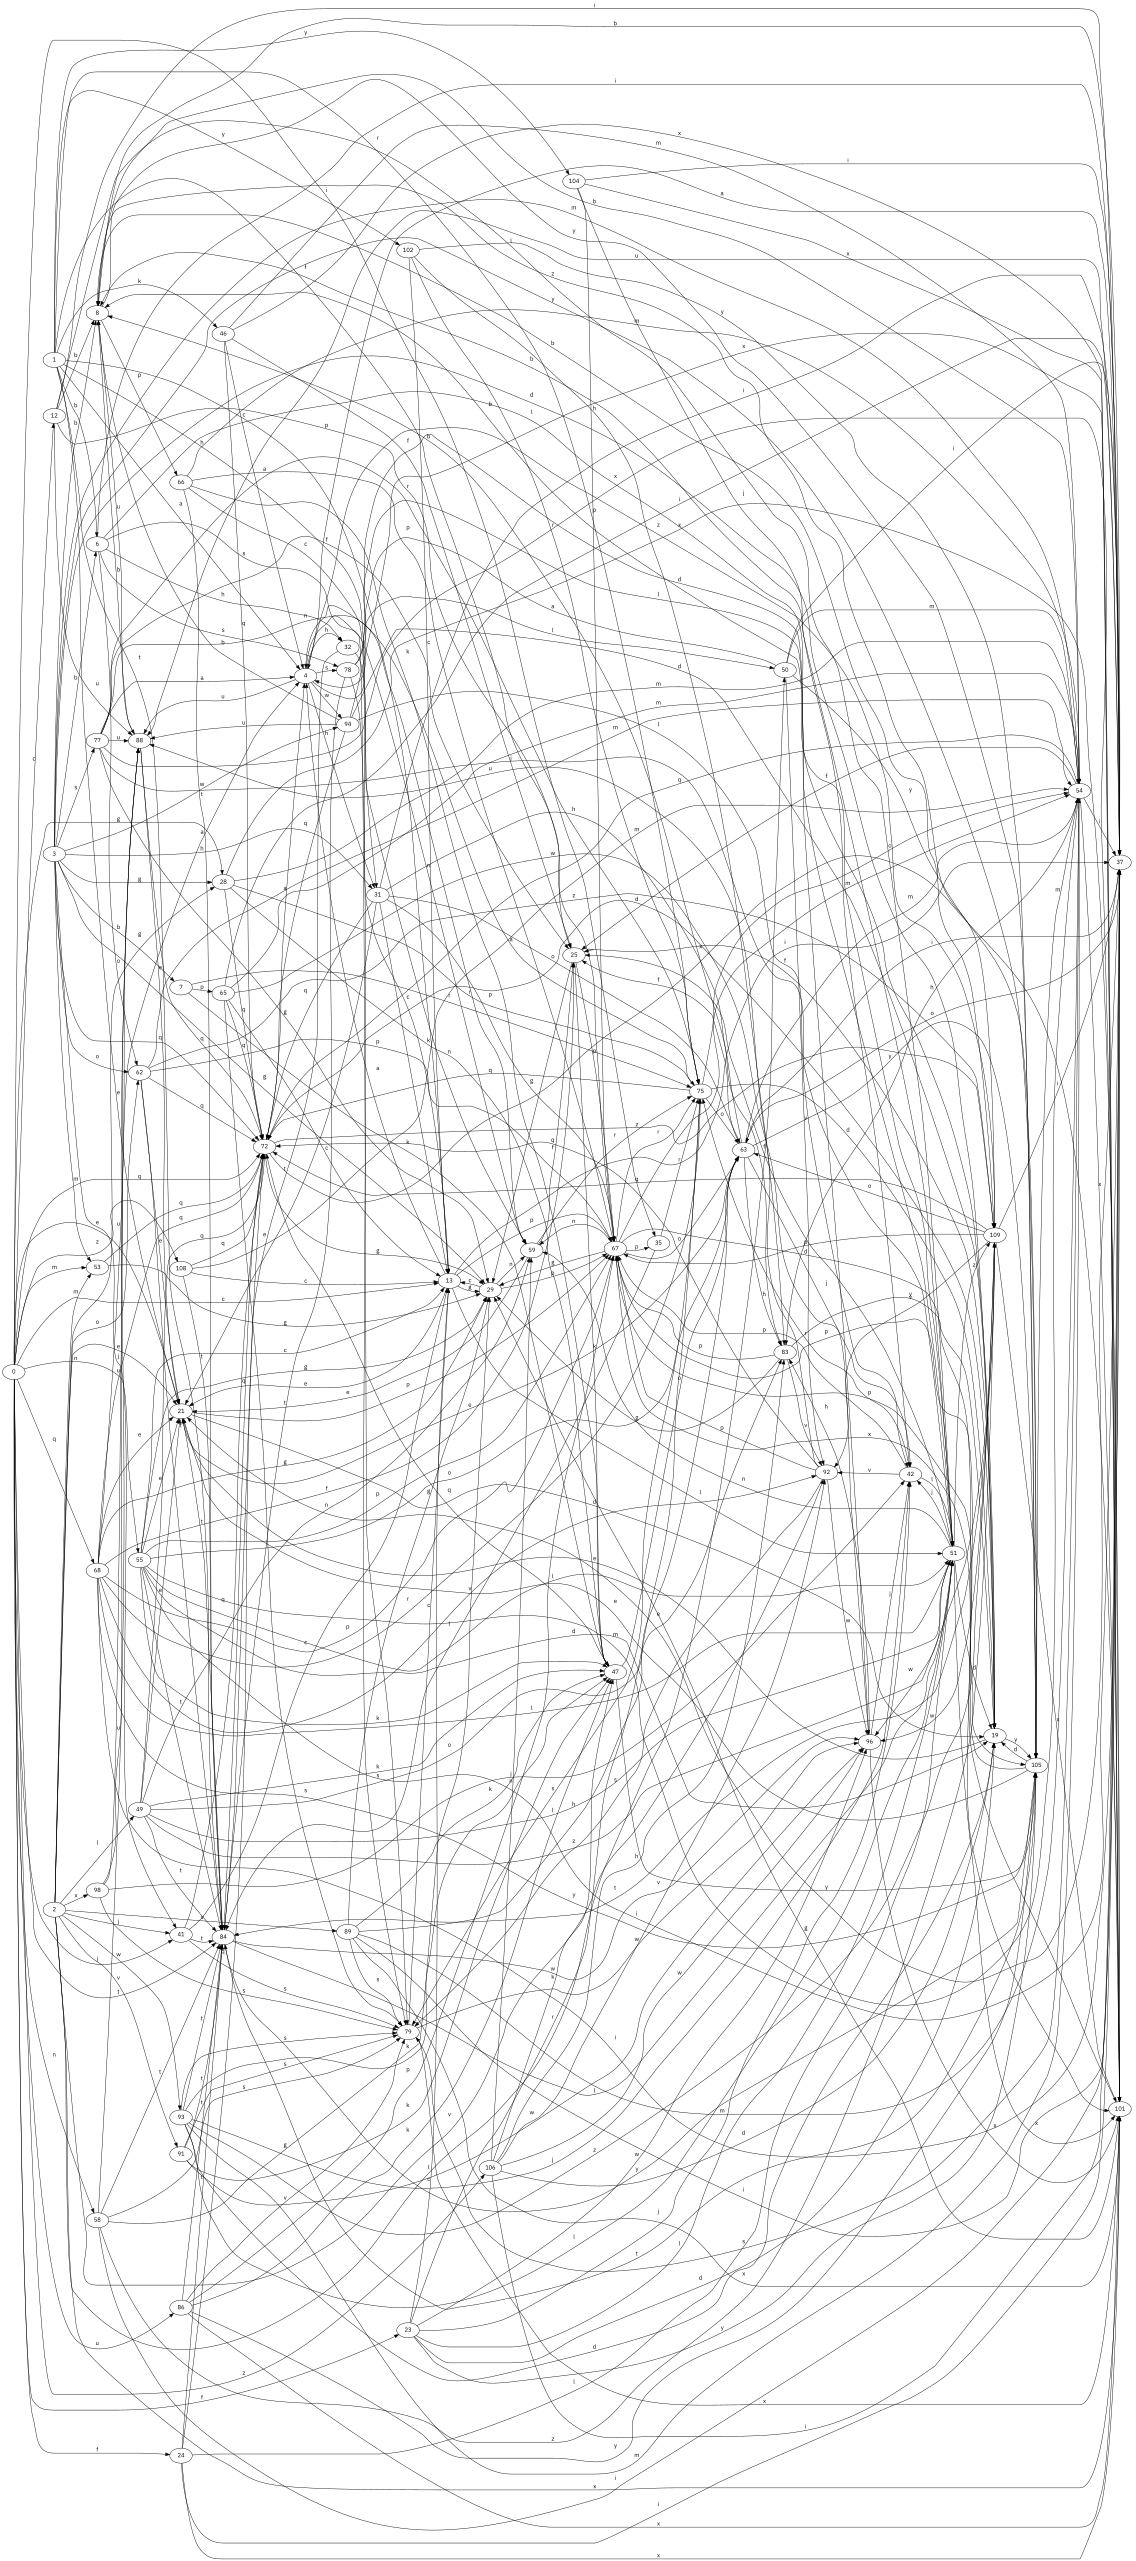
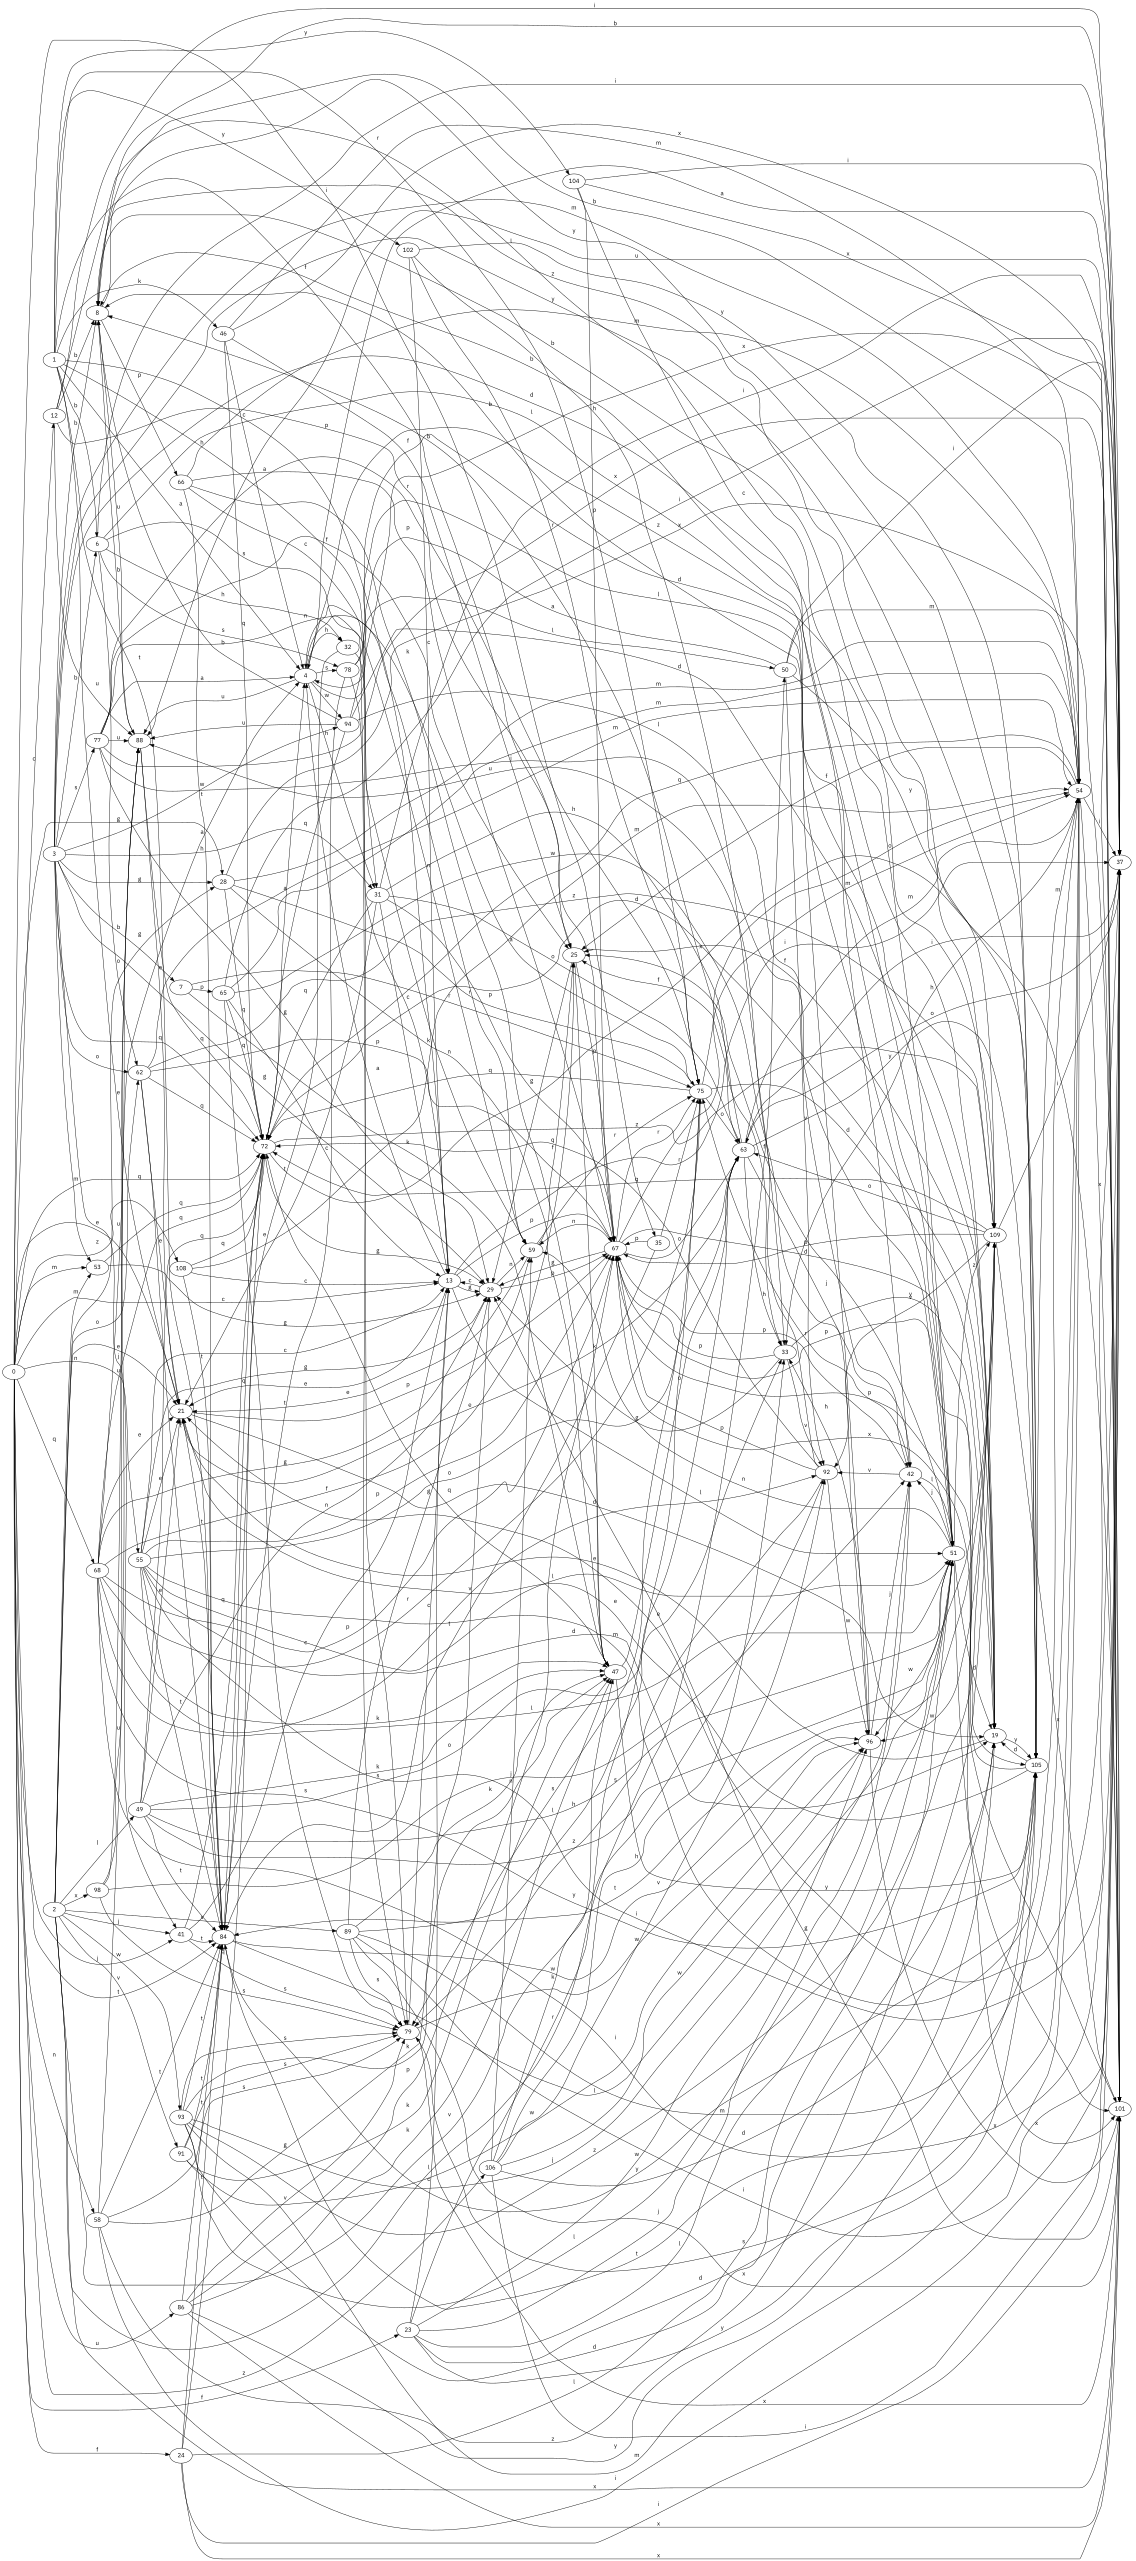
edge "104" -> "42": label "j" -> "c"
edge "67" -> "35": reversed
node "83": label "83" -> "33"
